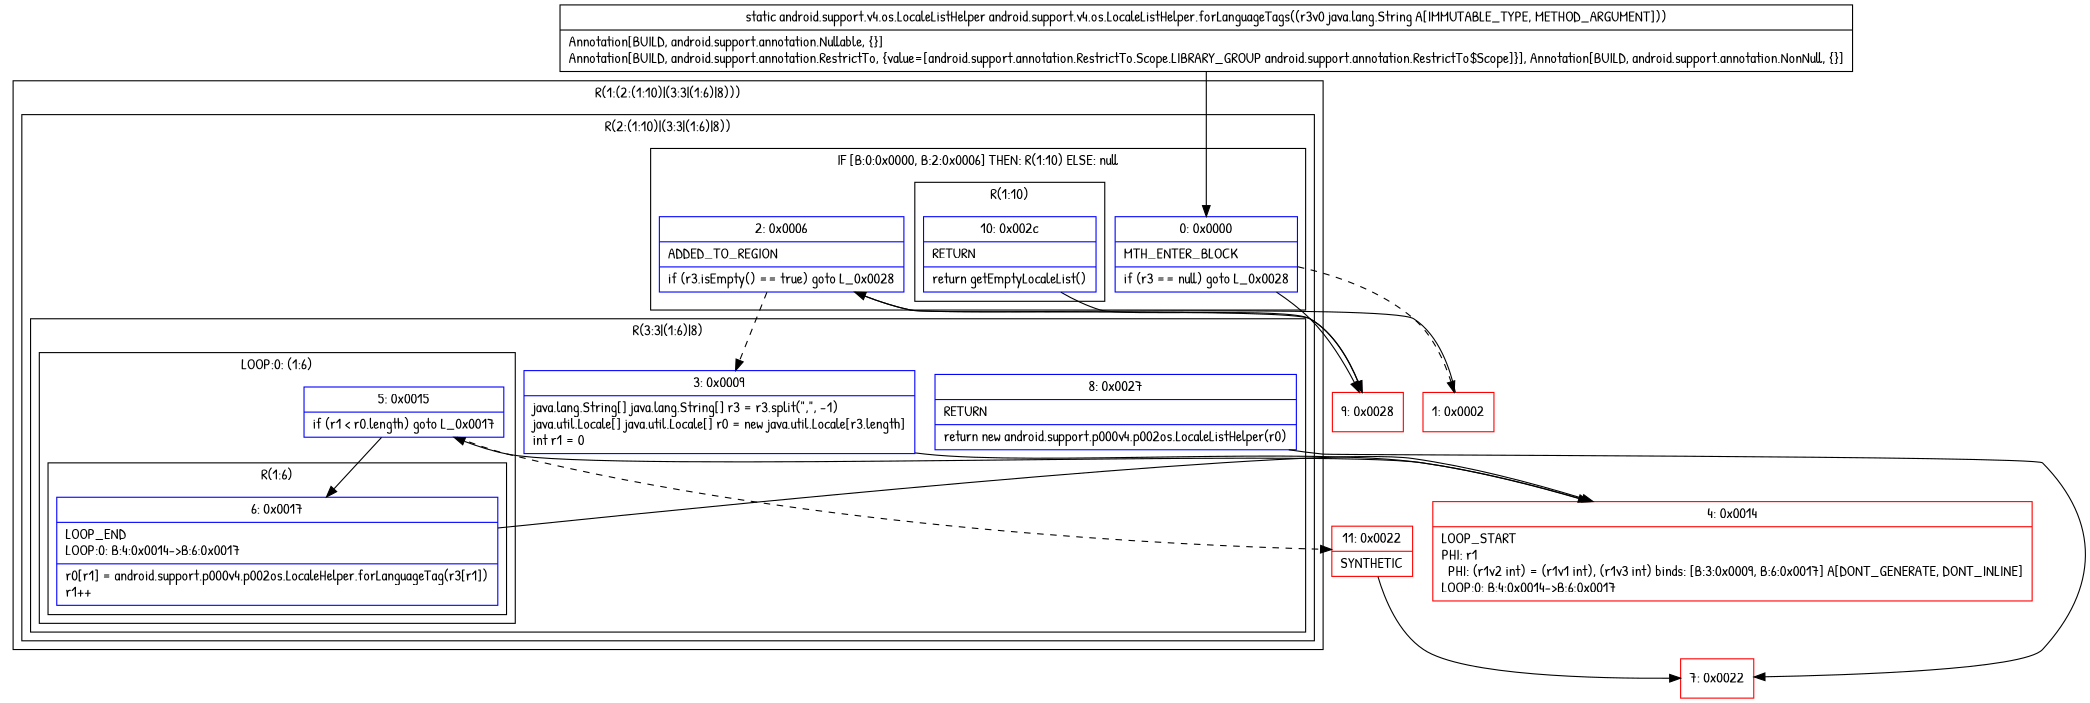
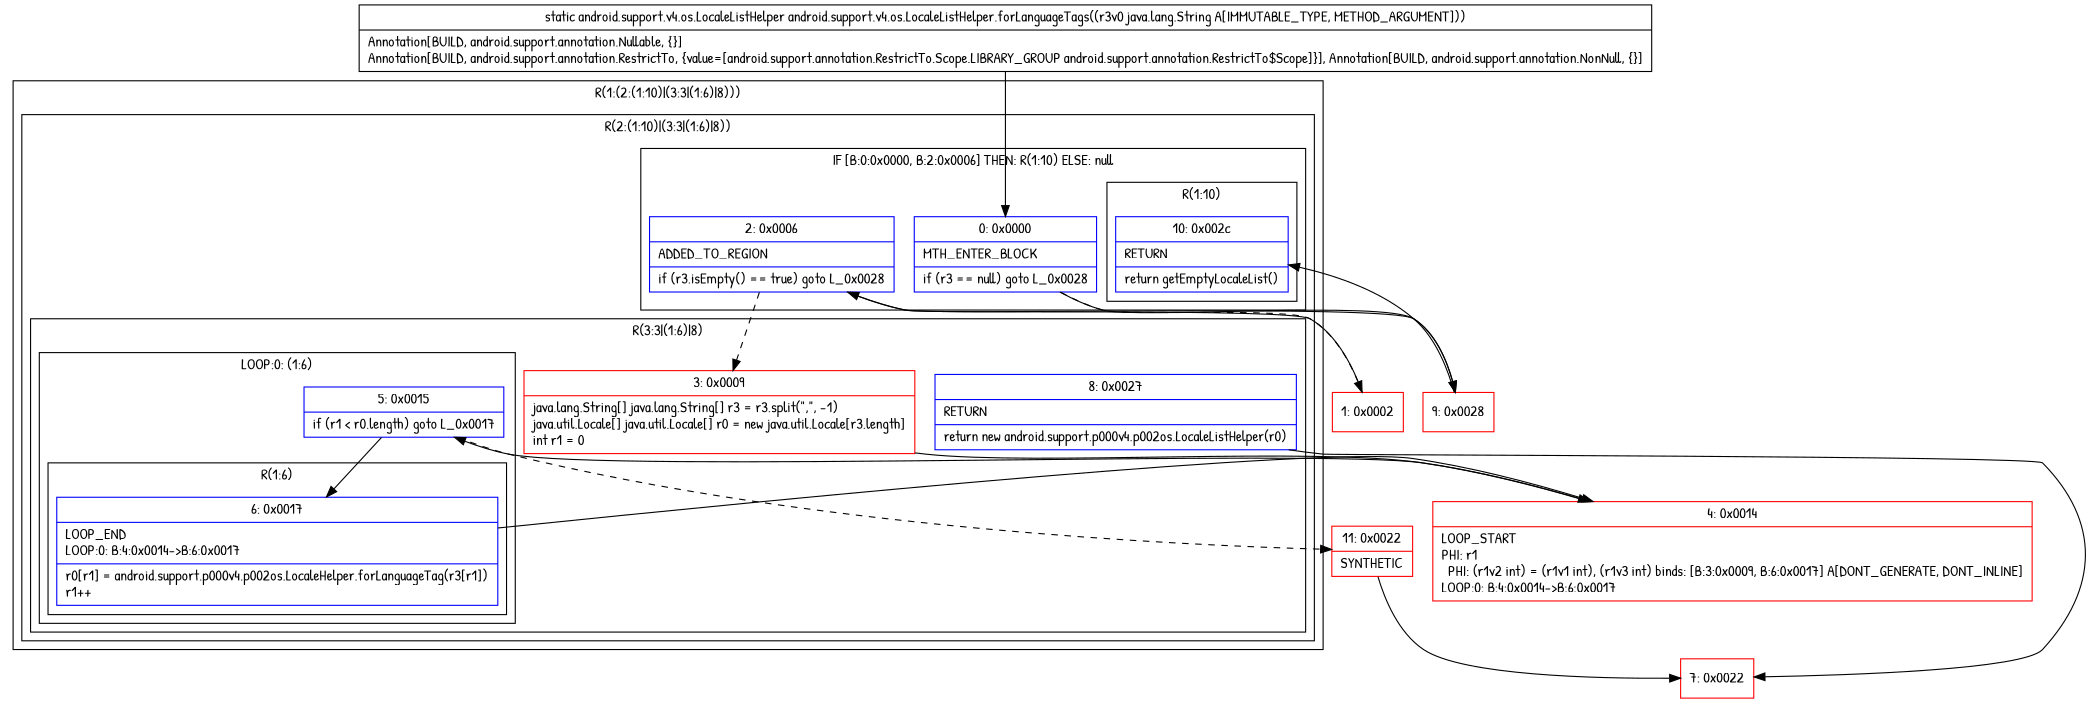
edge "10: 0x002c" -> "9: 0x0028": reversed
node "3: 0x0009": color blue -> red
